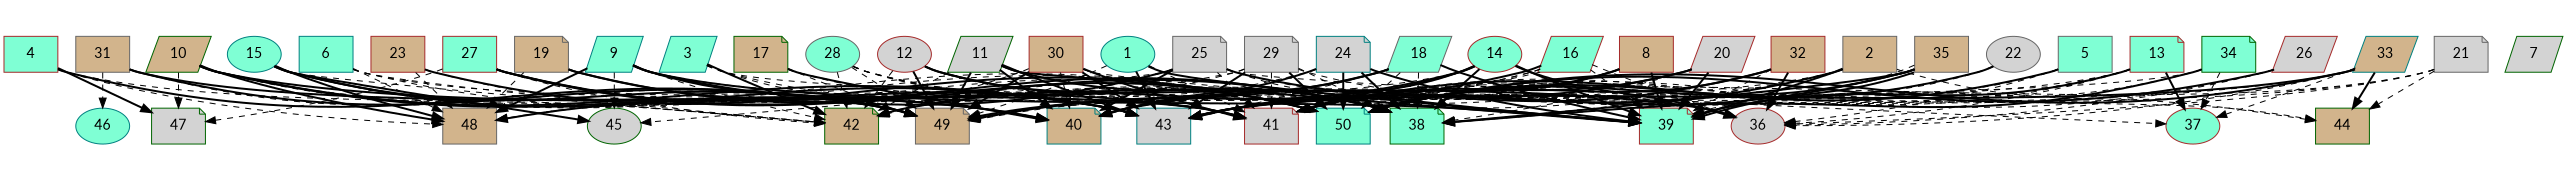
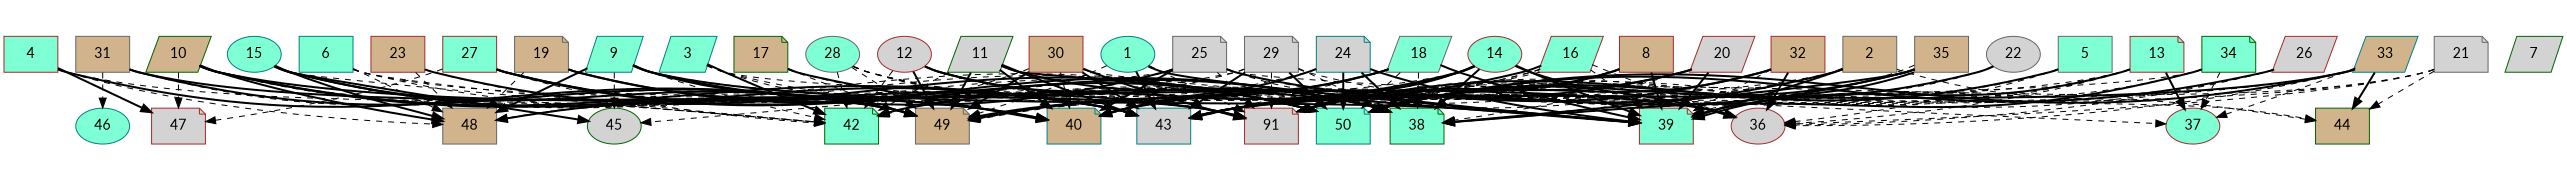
node "47": color darkgreen -> brown
node "42": fillcolor tan -> aquamarine
node "41": label "41" -> "91"
